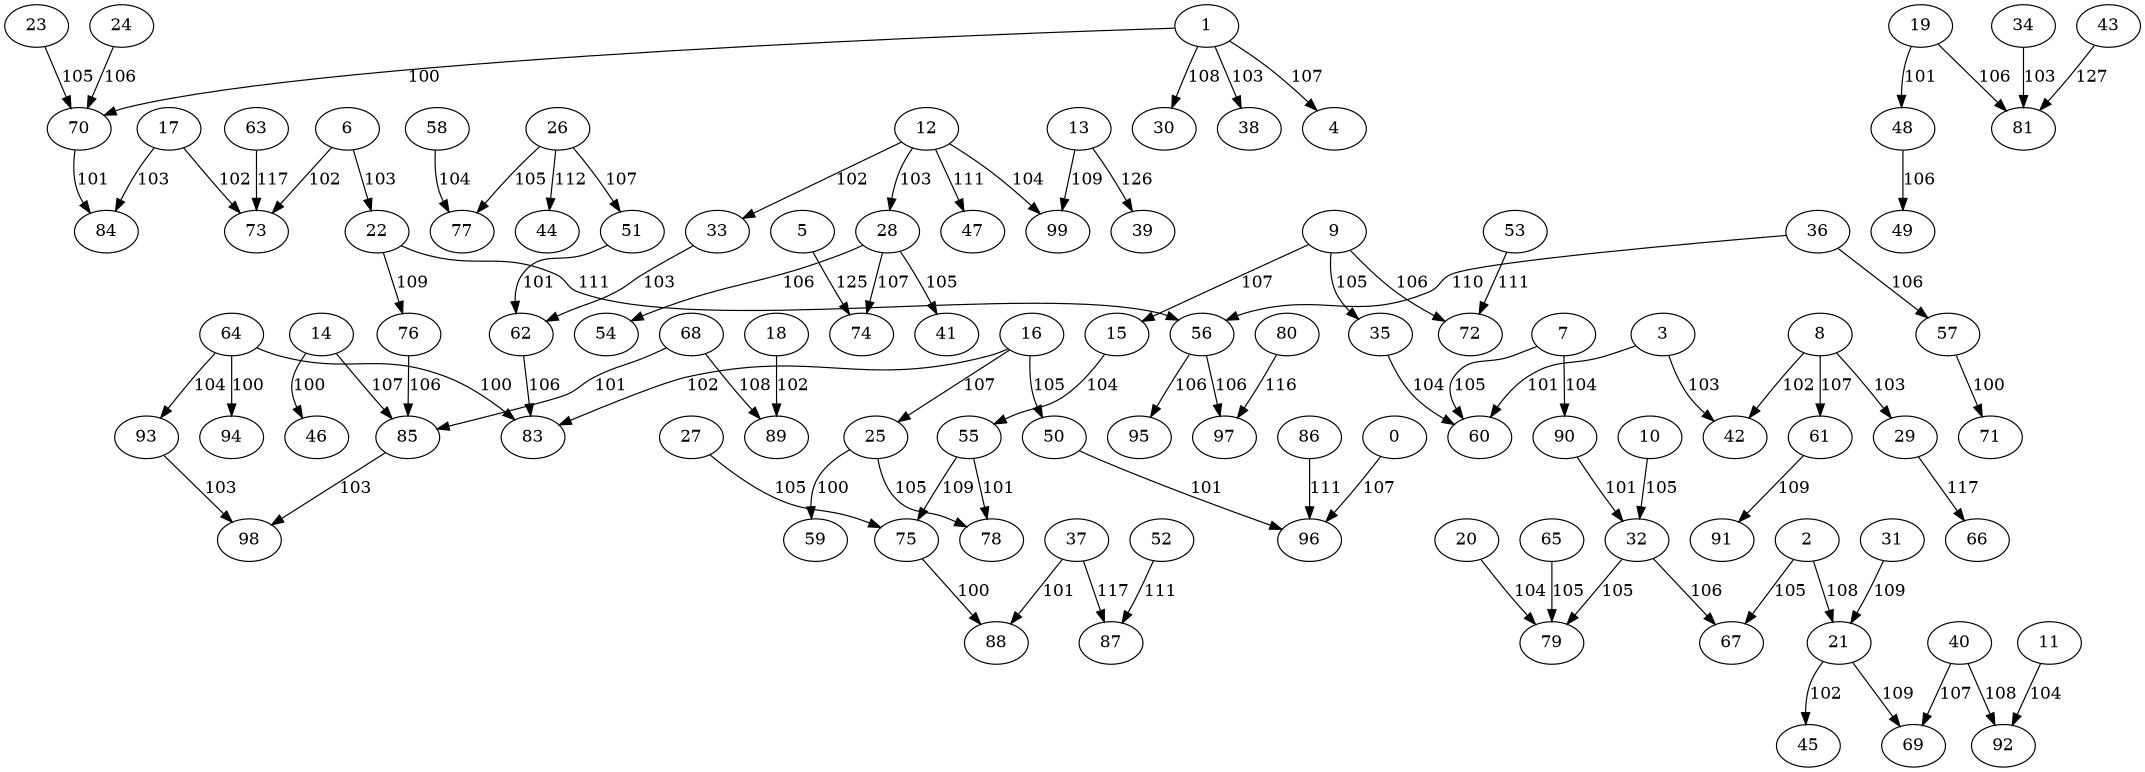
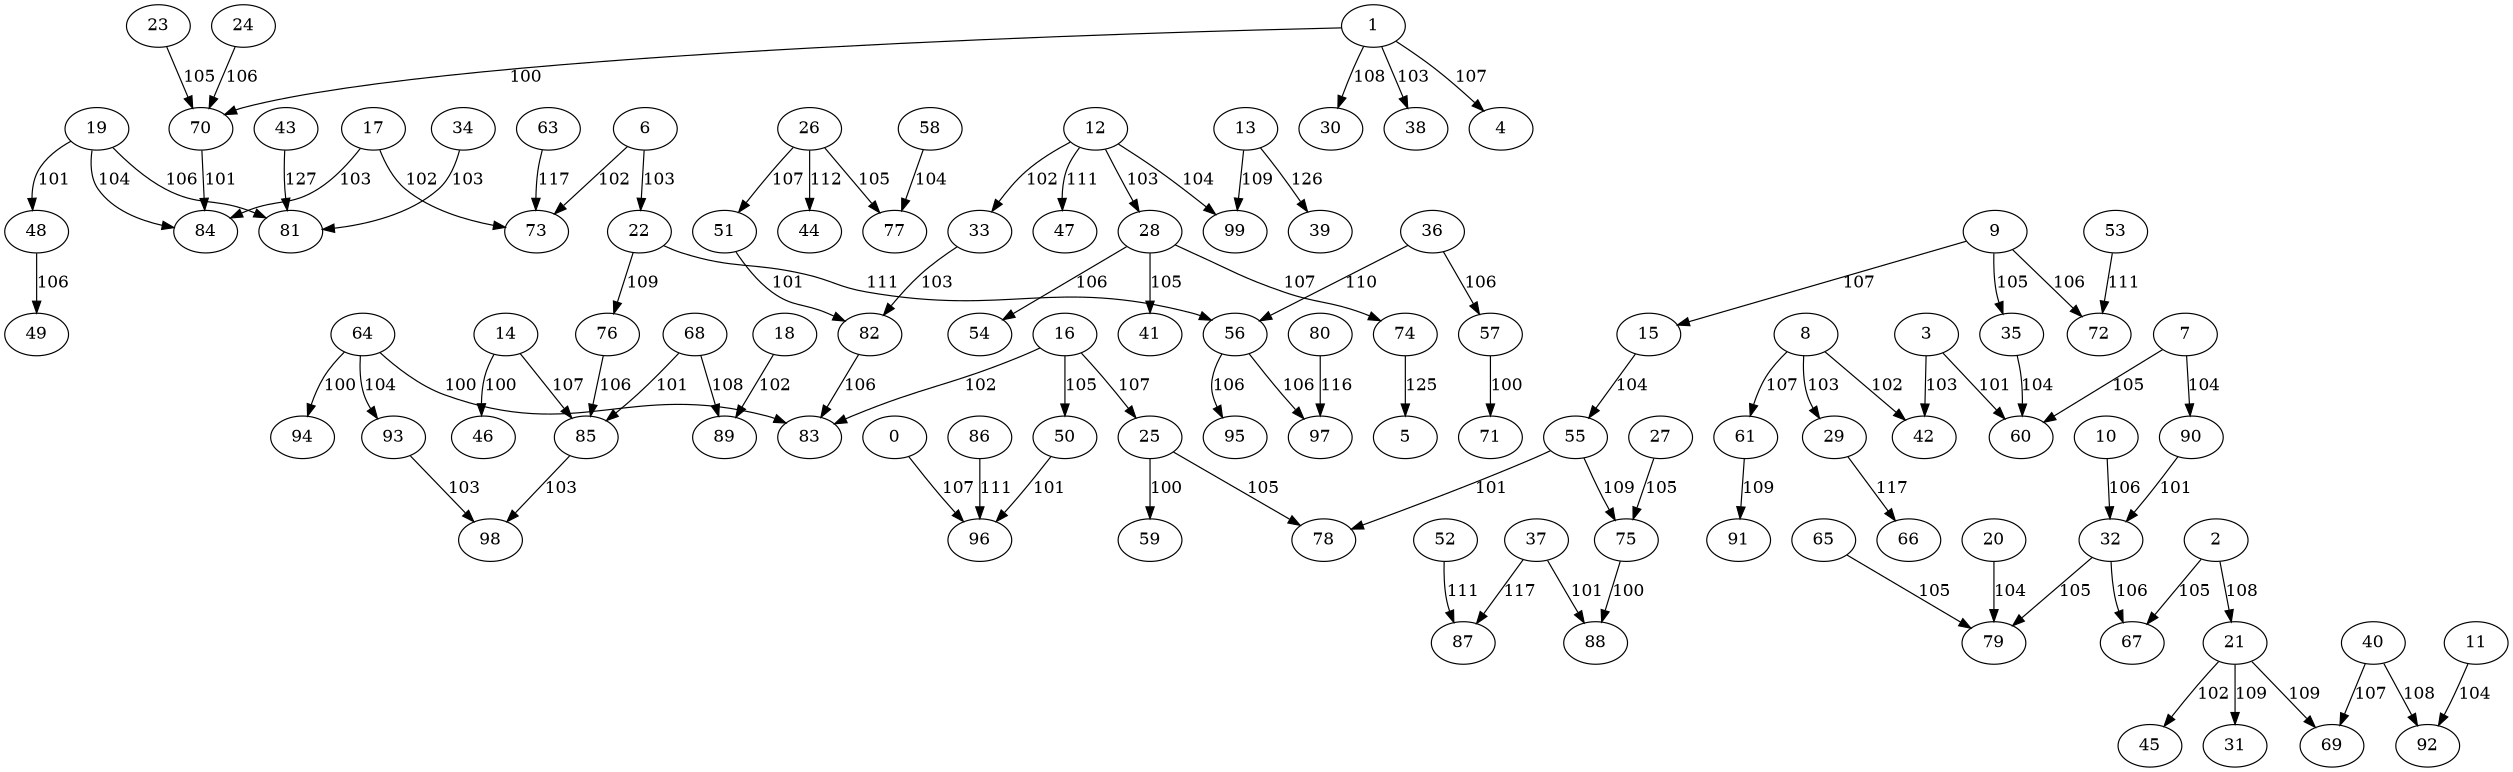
edge "19" -> "84": added, label "104"
edge "5" -> "74": reversed
node "62": label "62" -> "82"
edge "10" -> "32": label "105" -> "106"
edge "31" -> "21": reversed
